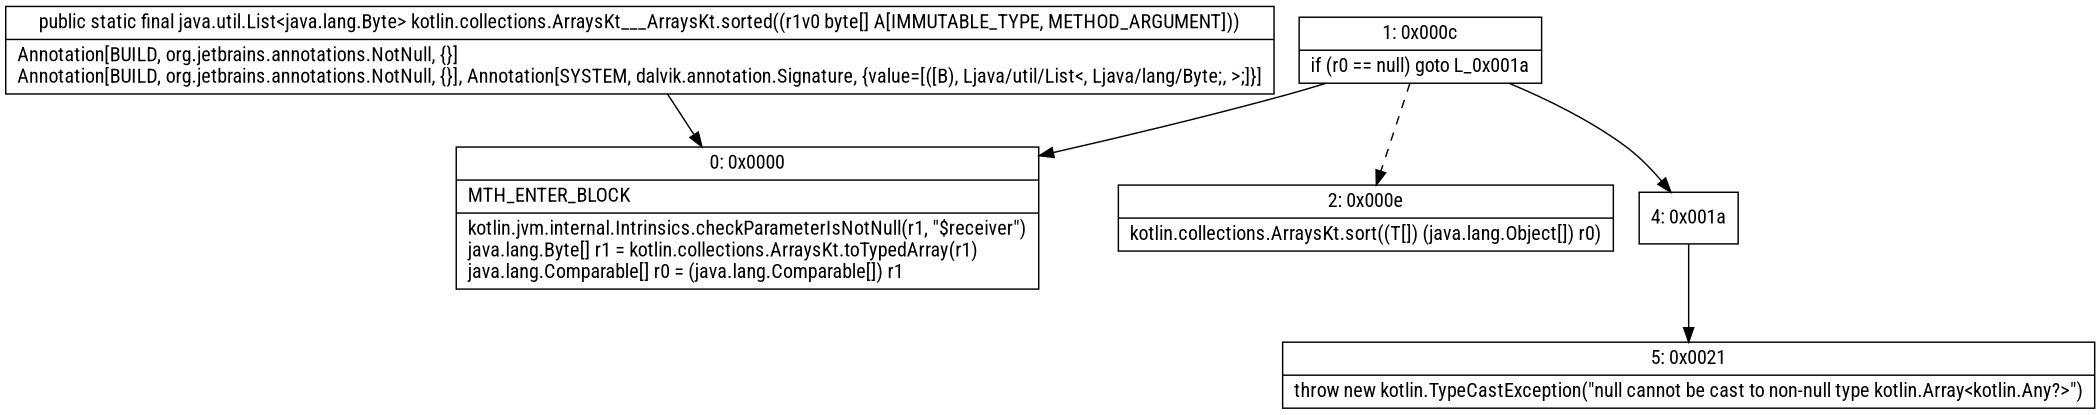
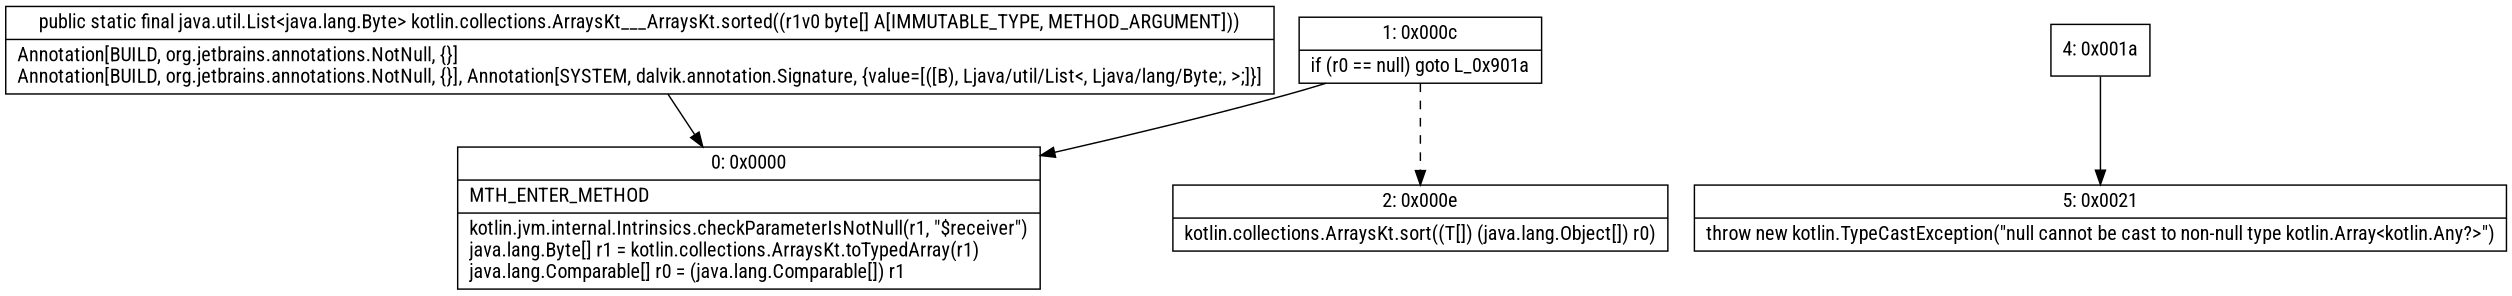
node "1: 0x000c": text "if (r0 == null) goto L_0x001a" -> "if (r0 == null) goto L_0x901a"
edge "1: 0x000c" -> "4: 0x001a": removed
node "0: 0x0000": text "MTH_ENTER_BLOCK" -> "MTH_ENTER_METHOD"
